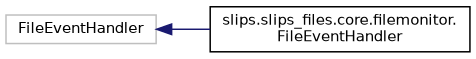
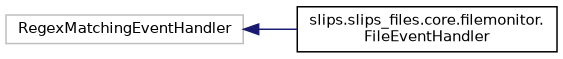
node "FileEventHandler": label "FileEventHandler" -> "RegexMatchingEventHandler"
